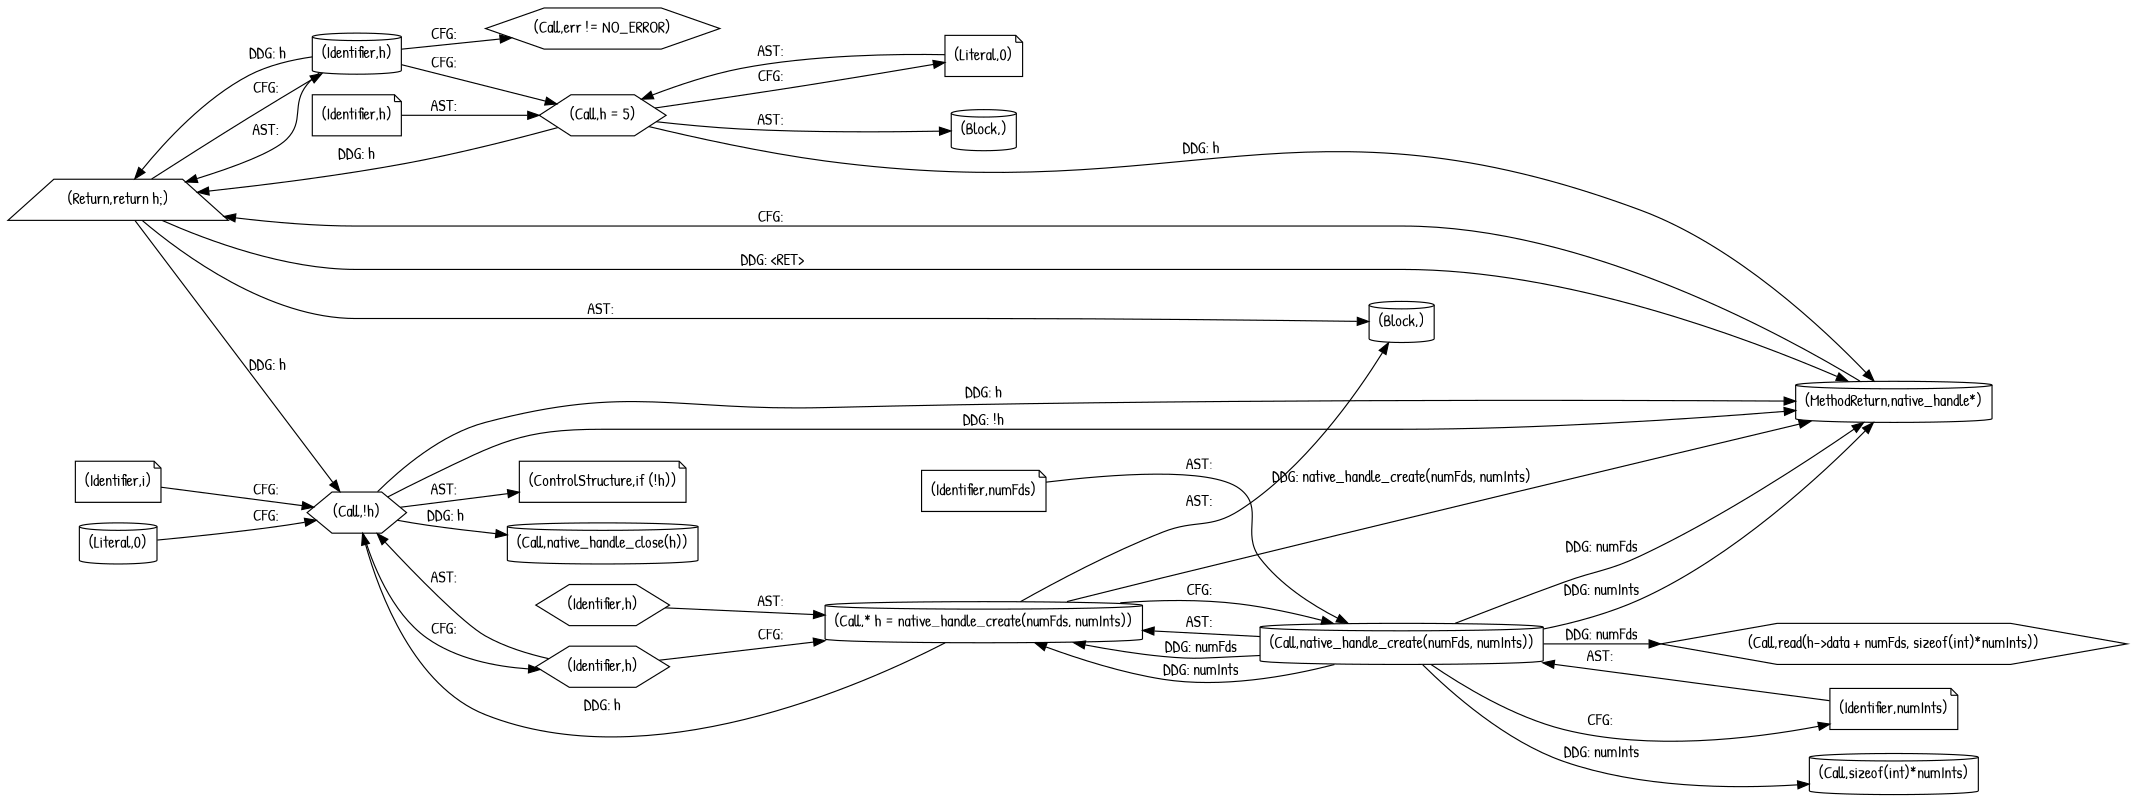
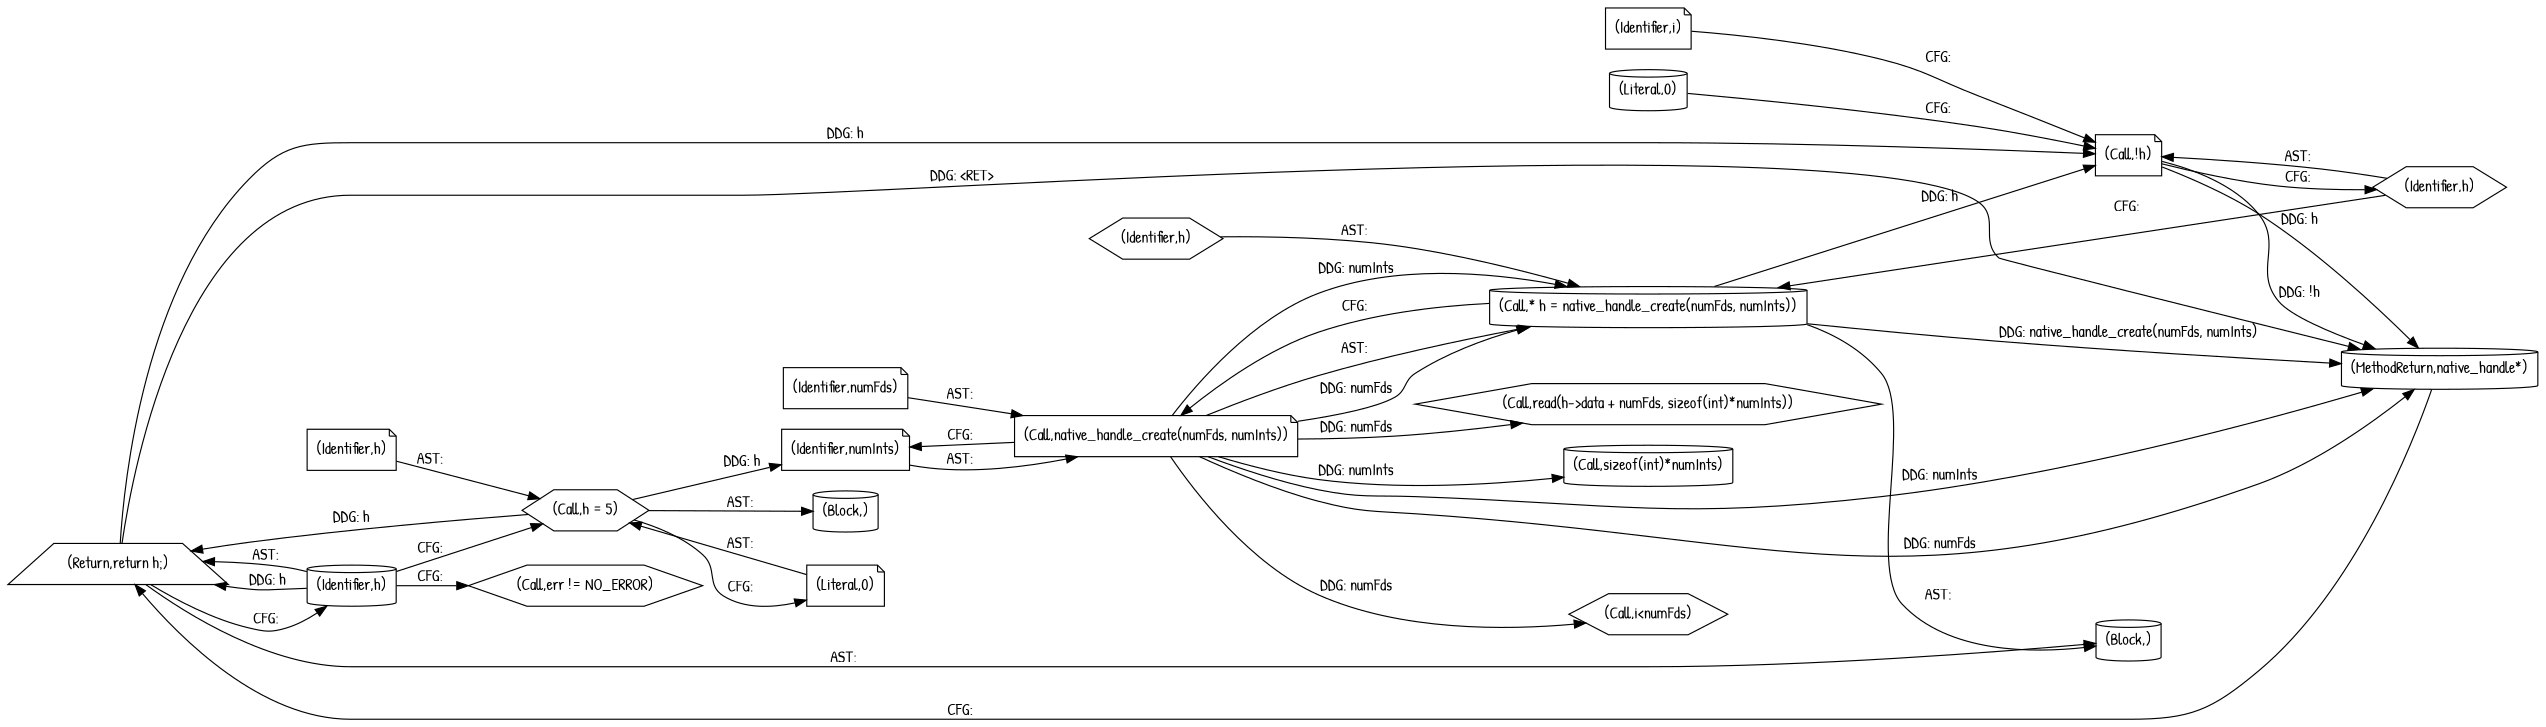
edge "(Call,h = 5)" -> "(MethodReturn,native_handle*)": now "(Call,h = 5)" -> "(Identifier,numInts)"
node "(ControlStructure,if (!h))": removed
node "(Call,!h)": shape hexagon -> note
node "(Call,native_handle_close(h))": removed
node "(Call,i<numFds)": added
node "(Call,native_handle_create(numFds, numInts))": shape cylinder -> note
